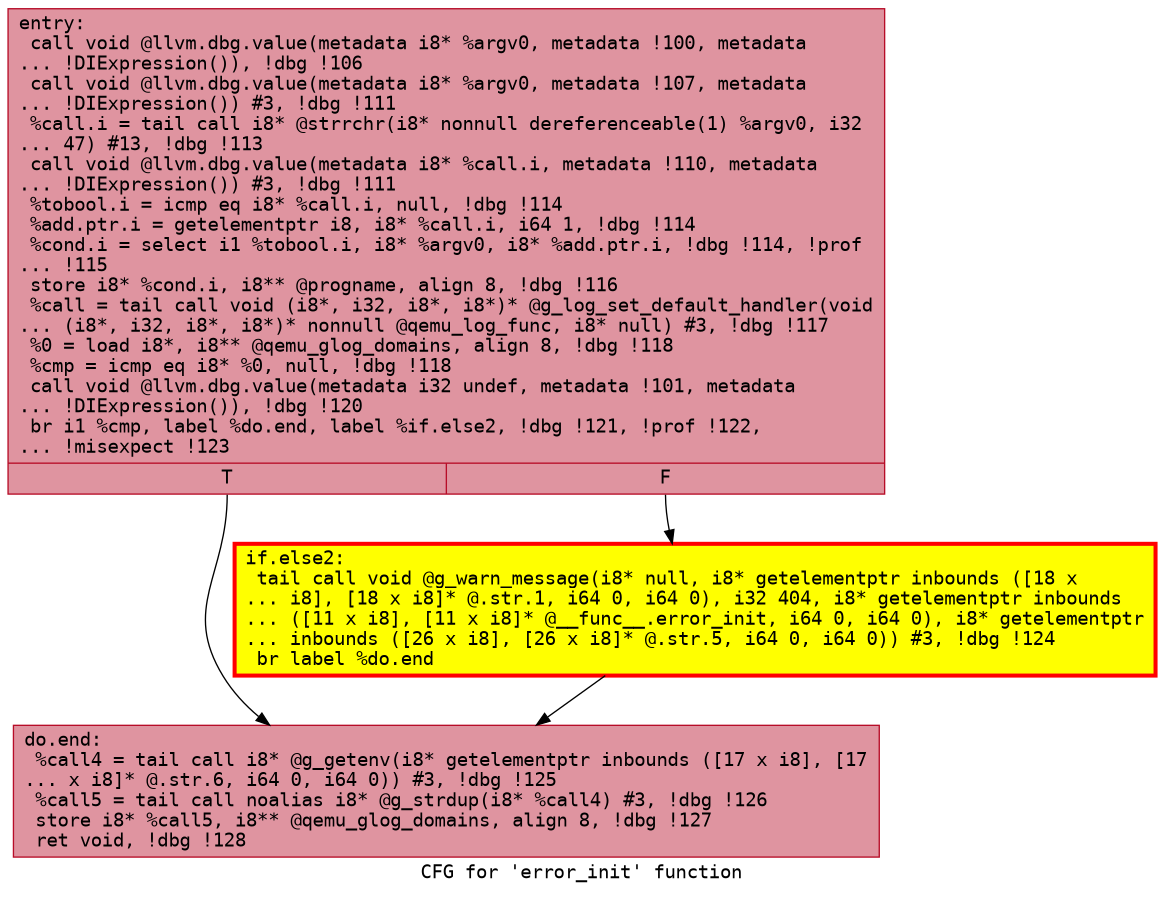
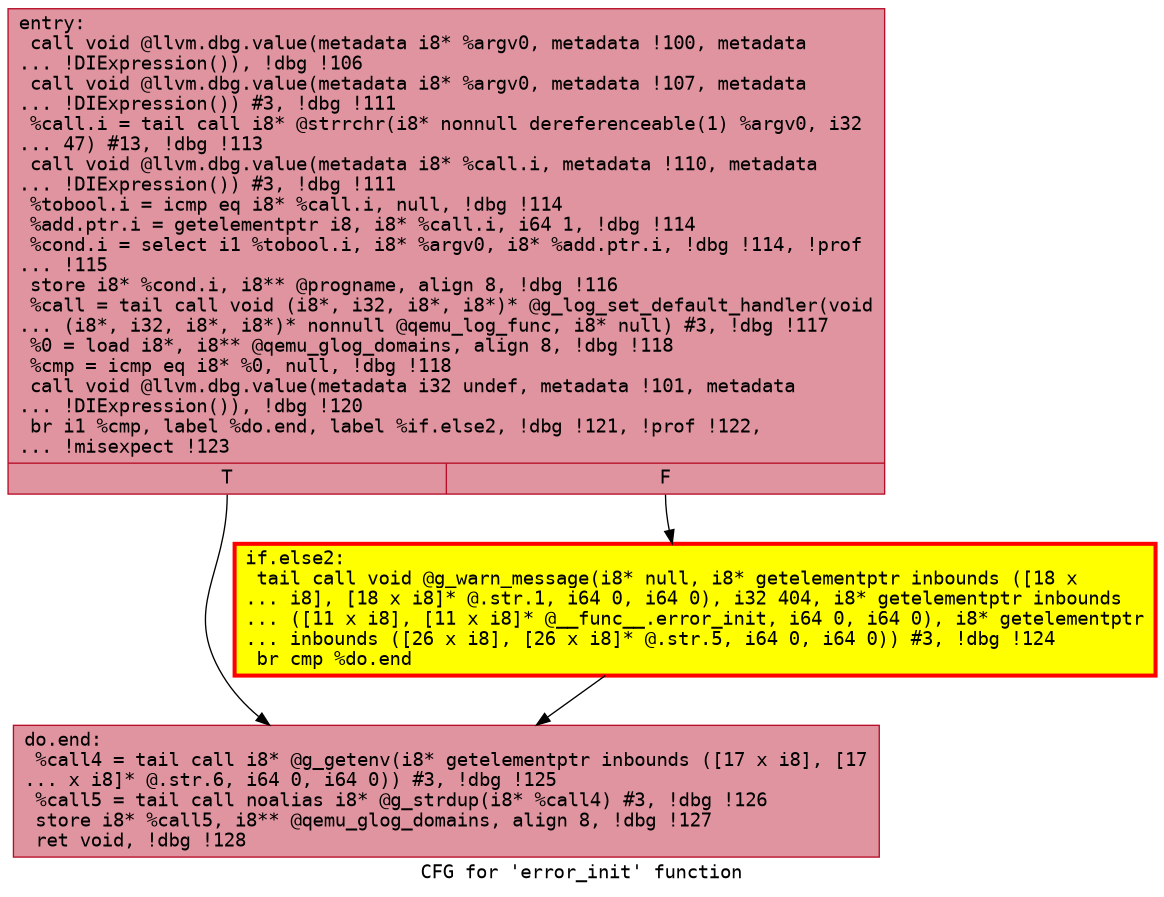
node "if.else2:": text "br label %do.end" -> "br cmp %do.end"
